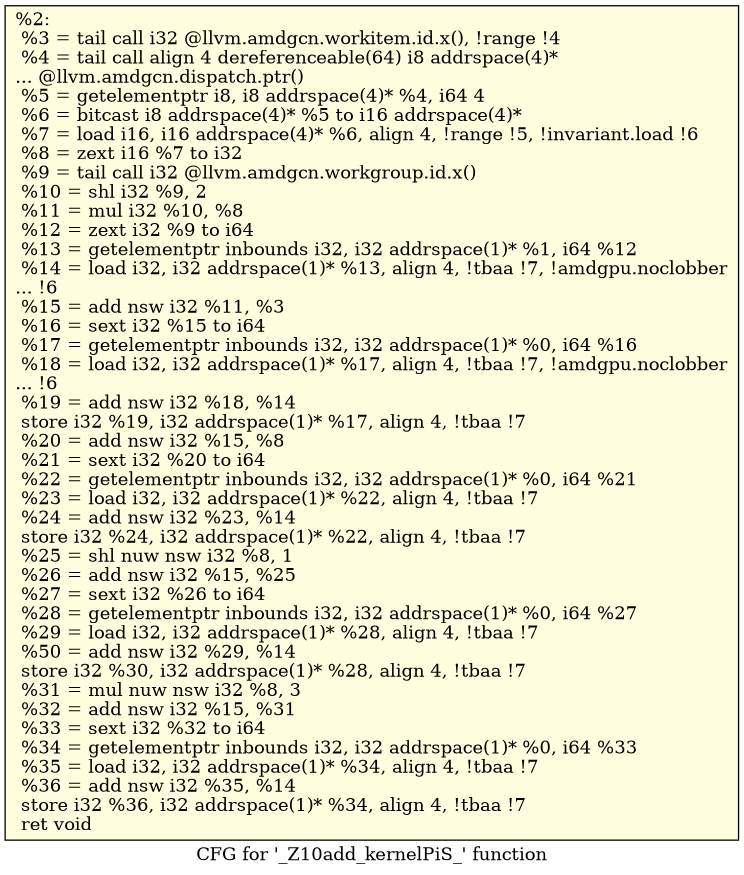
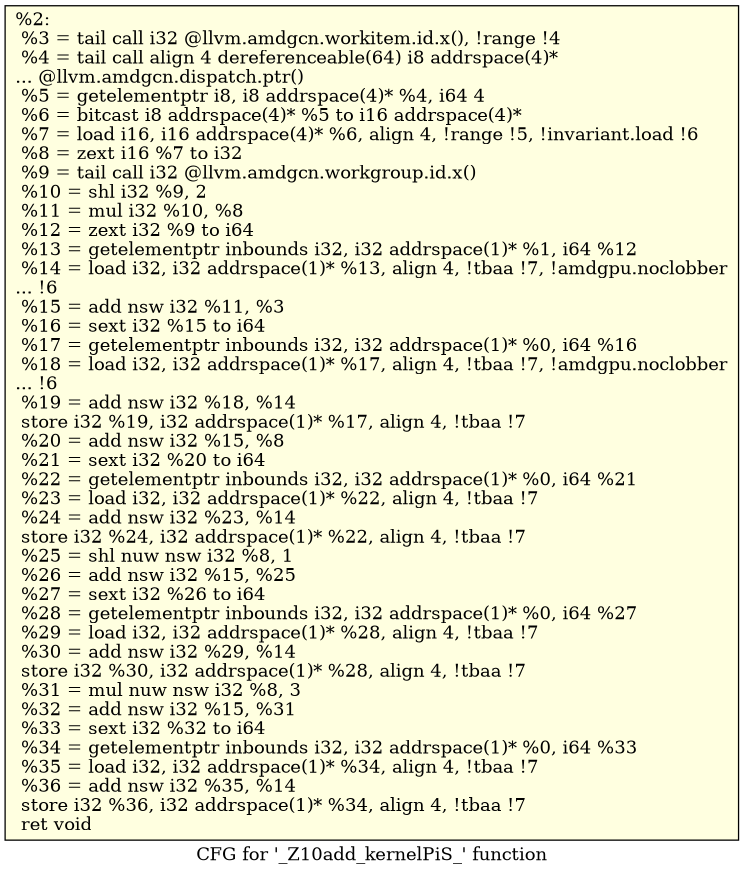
node "%2:": text "%50 = add nsw i32 %29, %14" -> "%30 = add nsw i32 %29, %14"
